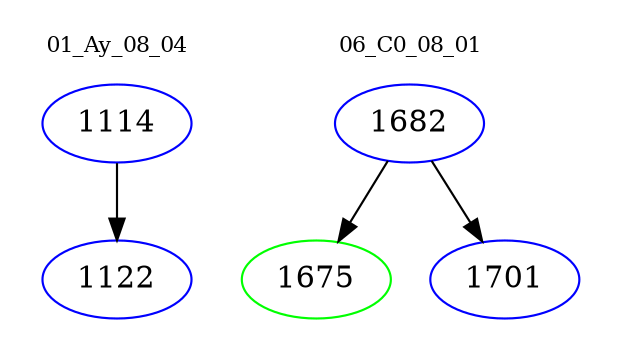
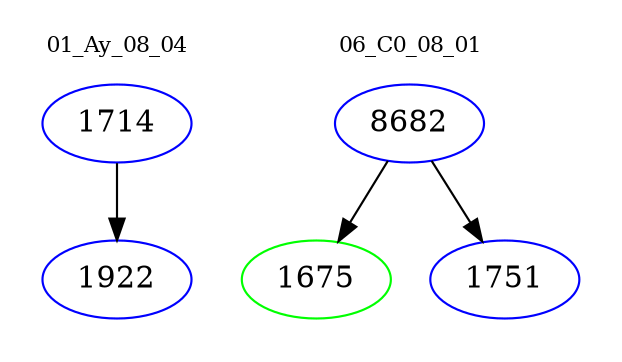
node "1114": label "1114" -> "1714"
node "1682": label "1682" -> "8682"
node "1122": label "1122" -> "1922"
node "1701": label "1701" -> "1751"
